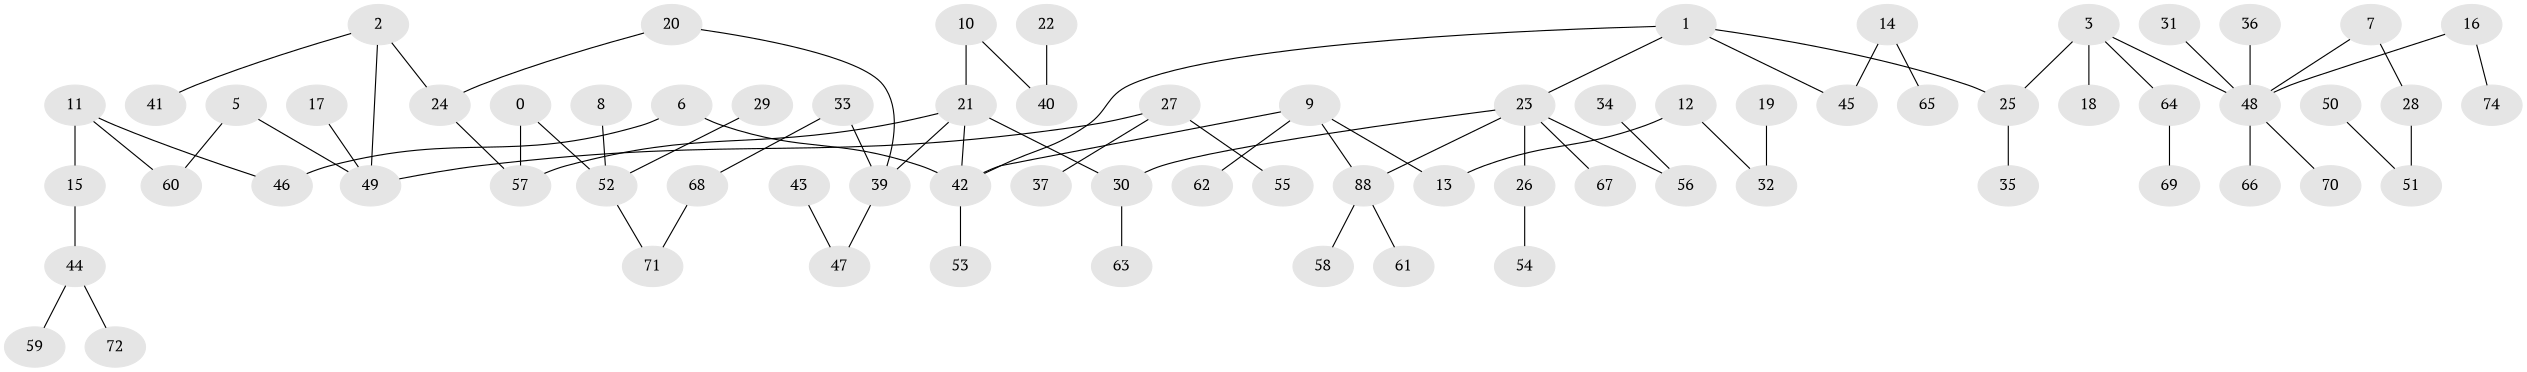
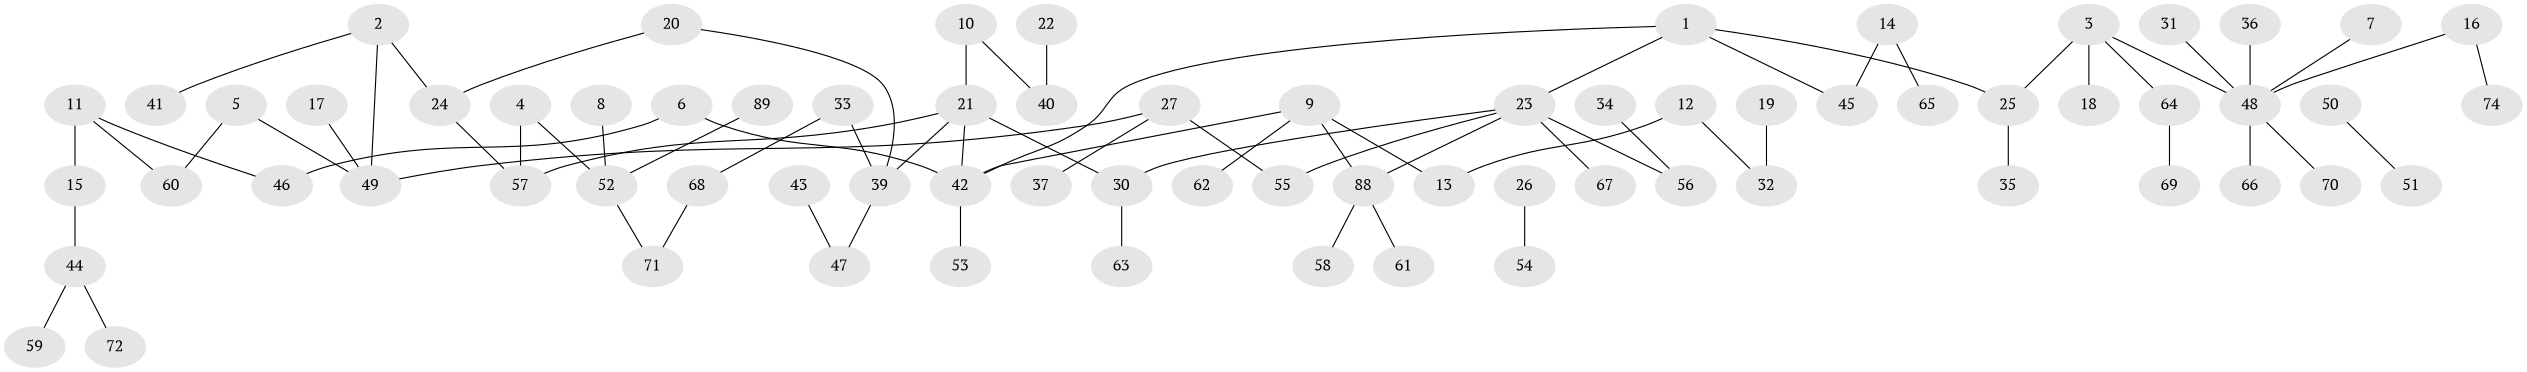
node "0": label "0" -> "4"
node "29": label "29" -> "89"
node "28": removed
edge "23" -- "26": now "23" -- "55"
